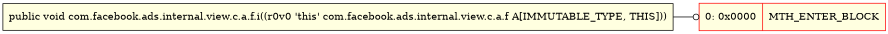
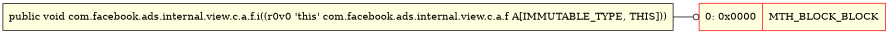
node "0: 0x0000": text "MTH_ENTER_BLOCK" -> "MTH_BLOCK_BLOCK"
